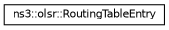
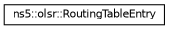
node "ns3::olsr::RoutingTableEntry": label "ns3::olsr::RoutingTableEntry" -> "ns5::olsr::RoutingTableEntry"
